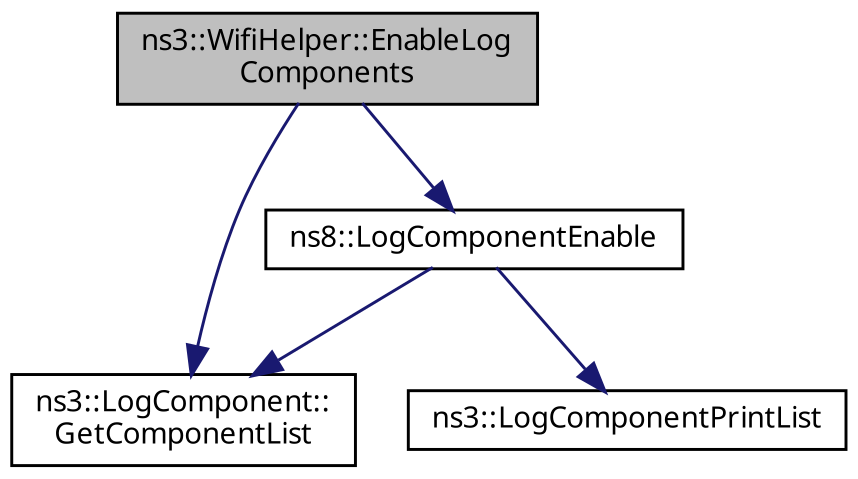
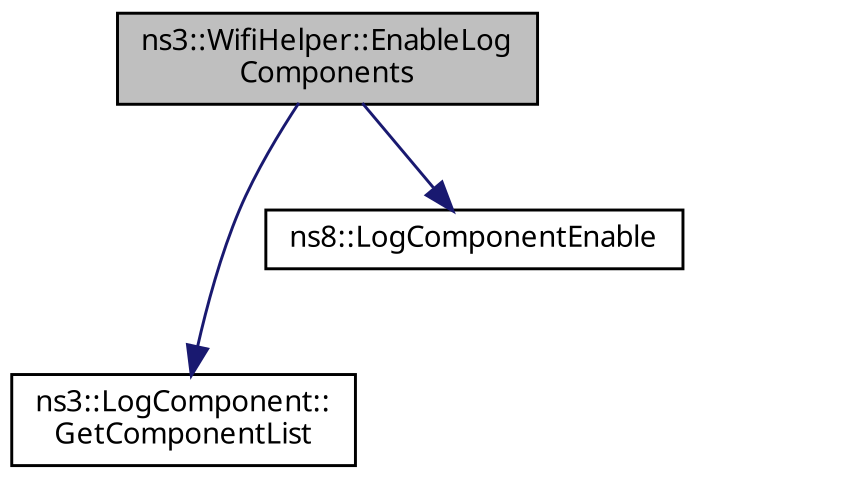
edge "ns8::LogComponentEnable" -> "ns3::LogComponent:: GetComponentList": removed
node "ns3::LogComponentPrintList": removed
